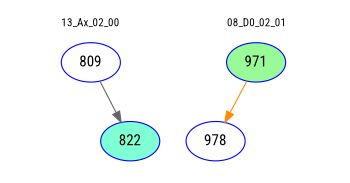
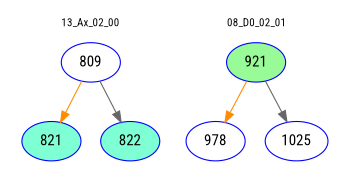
node "971": label "971" -> "921"
node "821": added
node "1025": added
